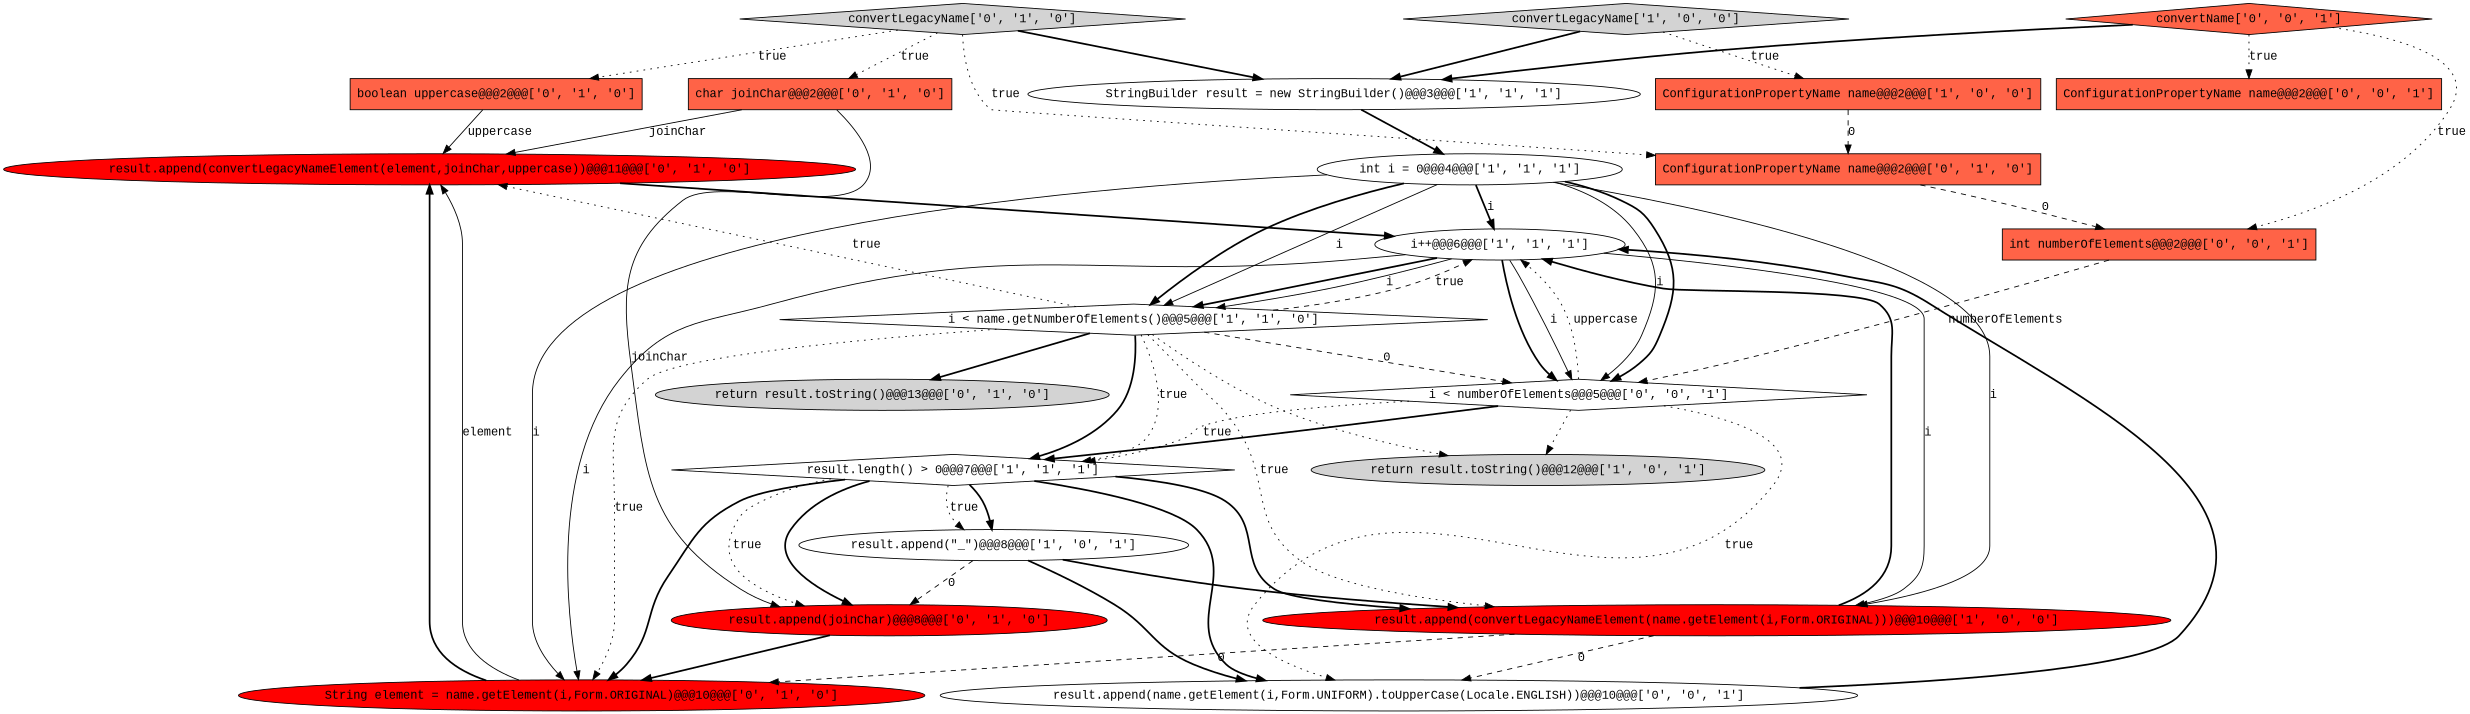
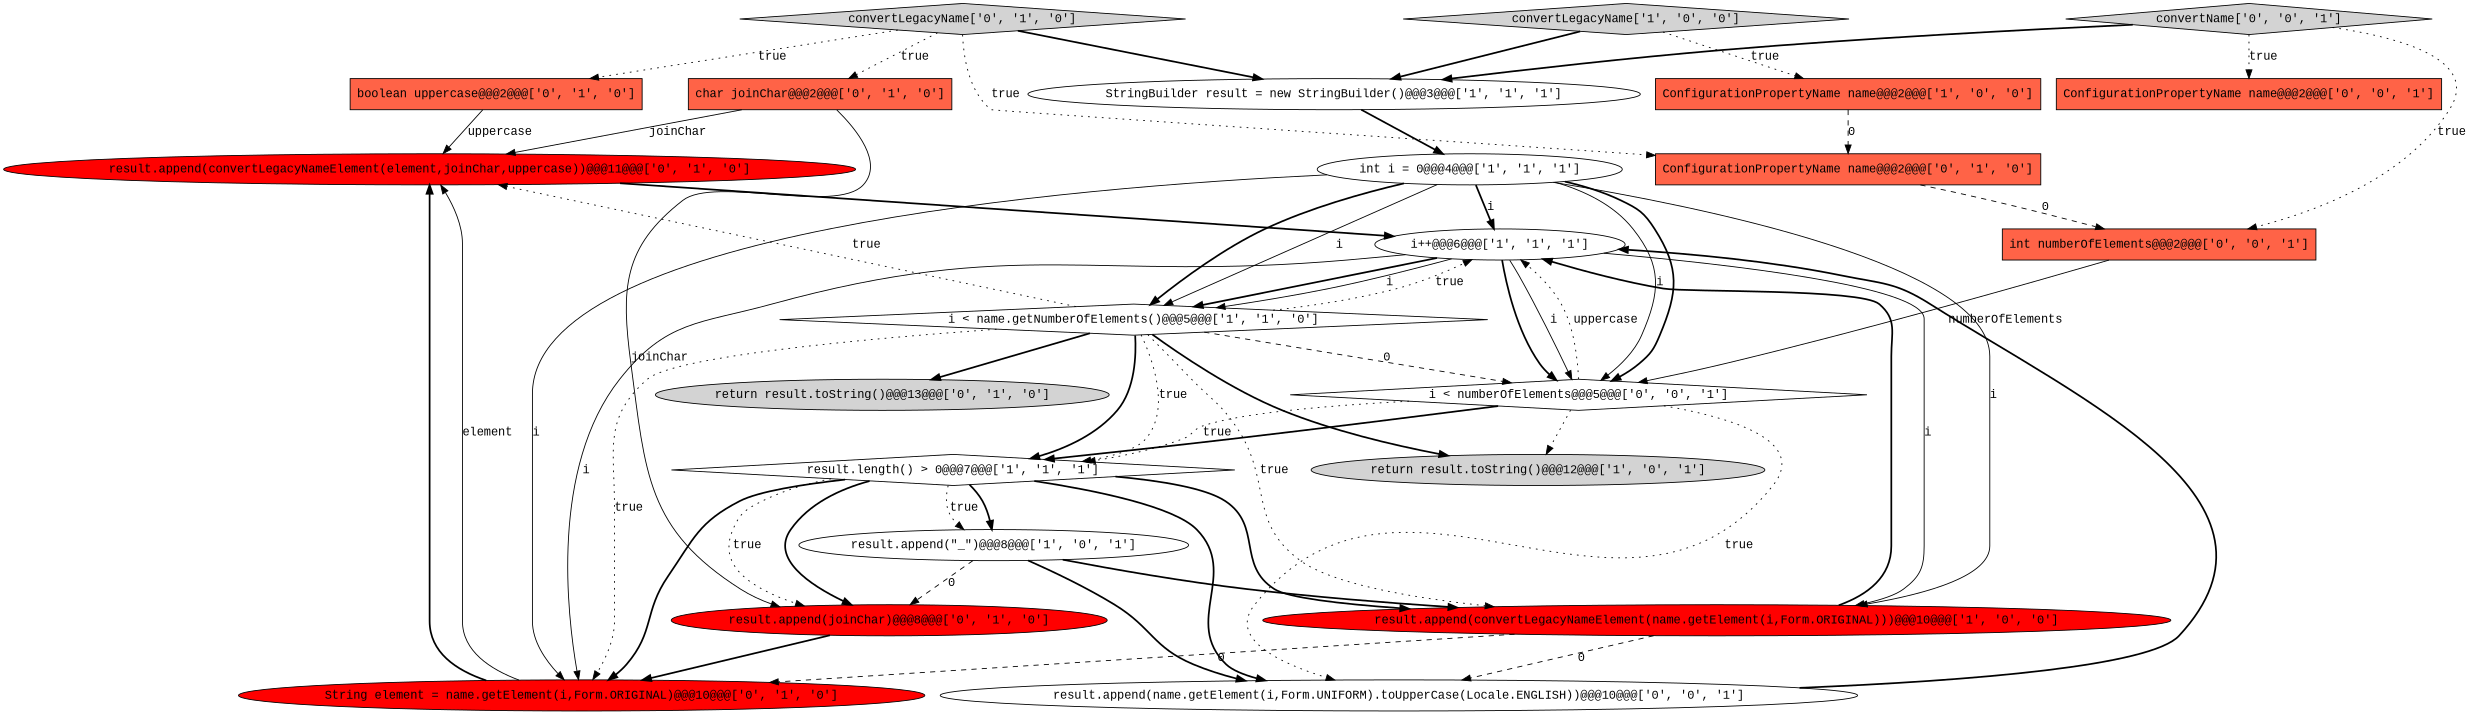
node "convertName['0', '0', '1']": fillcolor tomato -> lightgray
edge "i < name.getNumberOfElements()@@@5@@@['1', '1', '0']" -> "i++@@@6@@@['1', '1', '1']": style dashed -> dotted
edge "int numberOfElements@@@2@@@['0', '0', '1']" -> "i < numberOfElements@@@5@@@['0', '0', '1']": style dashed -> solid
edge "i < name.getNumberOfElements()@@@5@@@['1', '1', '0']" -> "return result.toString()@@@12@@@['1', '0', '1']": style dotted -> bold
